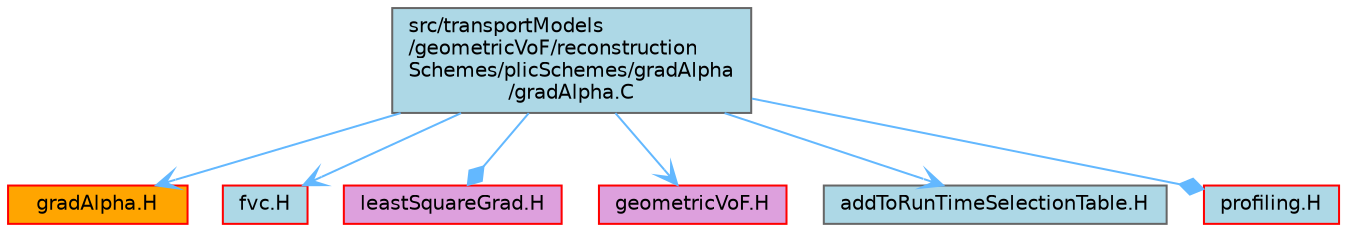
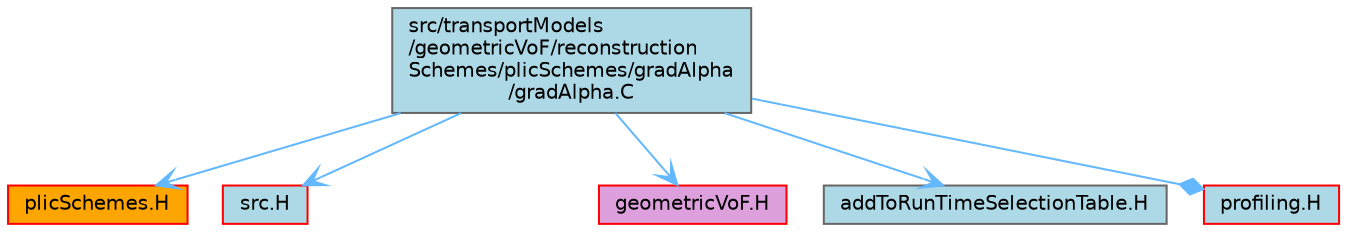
node "gradAlpha.H": label "gradAlpha.H" -> "plicSchemes.H"
node "fvc.H": label "fvc.H" -> "src.H"
node "leastSquareGrad.H": removed
